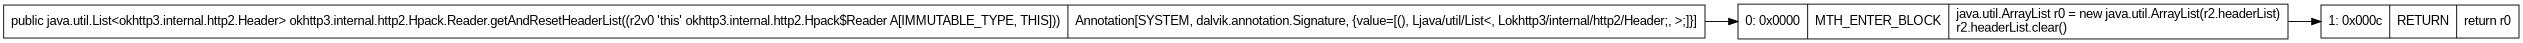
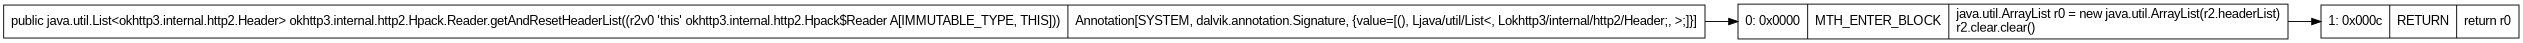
node "0: 0x0000": text "r2.headerList.clear()" -> "r2.clear.clear()"
